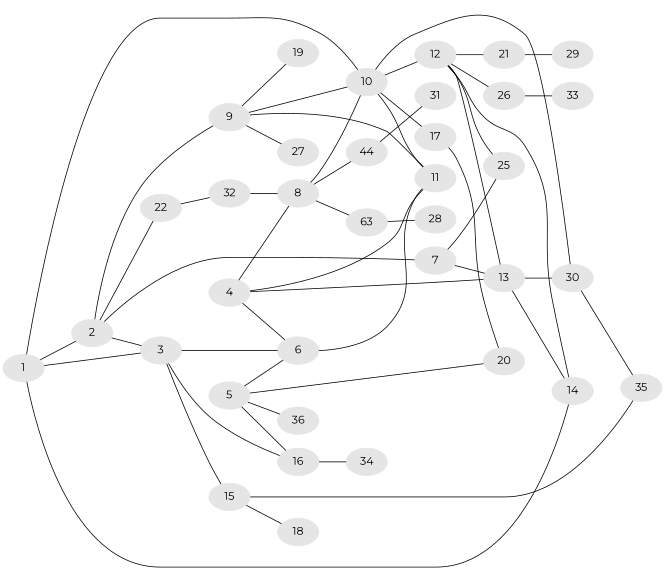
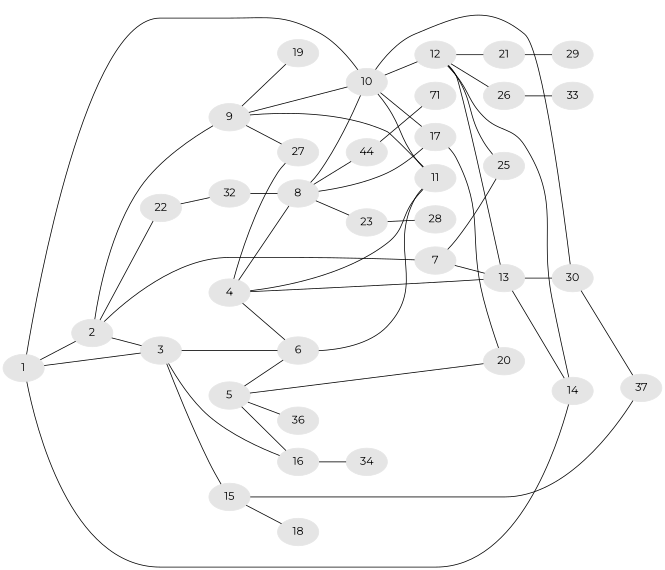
node "31": label "31" -> "71"
edge "17" -- "8": added
edge "27" -- "4": added
node "63": label "63" -> "23"
node "35": label "35" -> "37"
